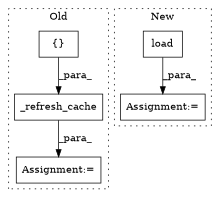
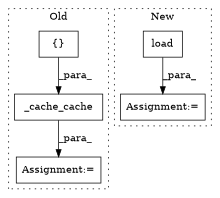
node "_refresh_cache": label "_refresh_cache" -> "_cache_cache"
